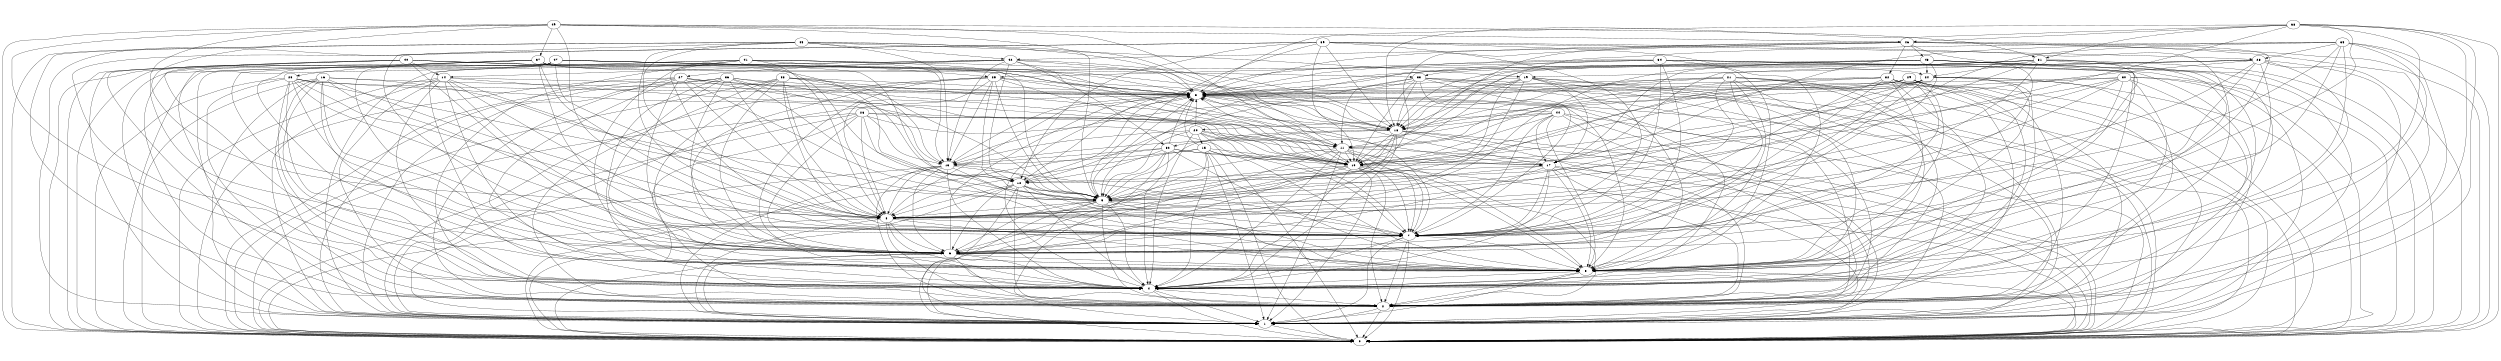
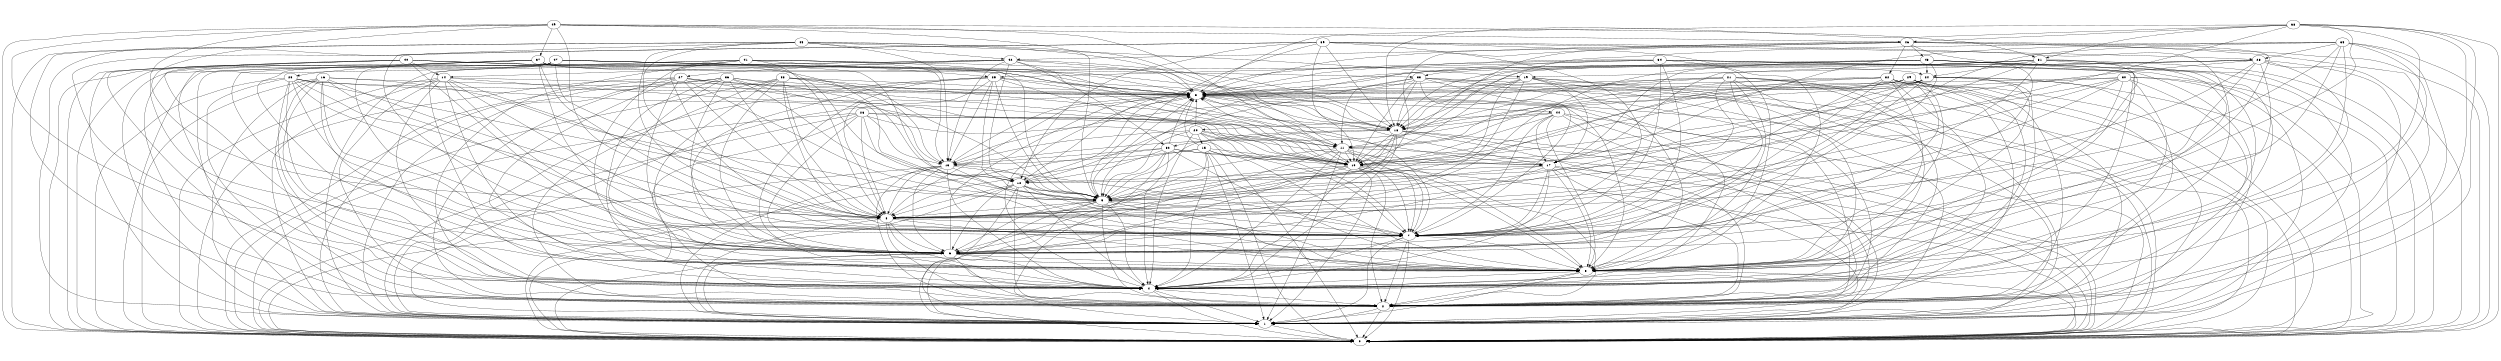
edge "44" -> "3": reversed
